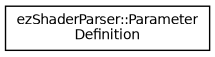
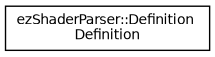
node "ezShaderParser::Parameter Definition": label "ezShaderParser::Parameter Definition" -> "ezShaderParser::Definition Definition"
